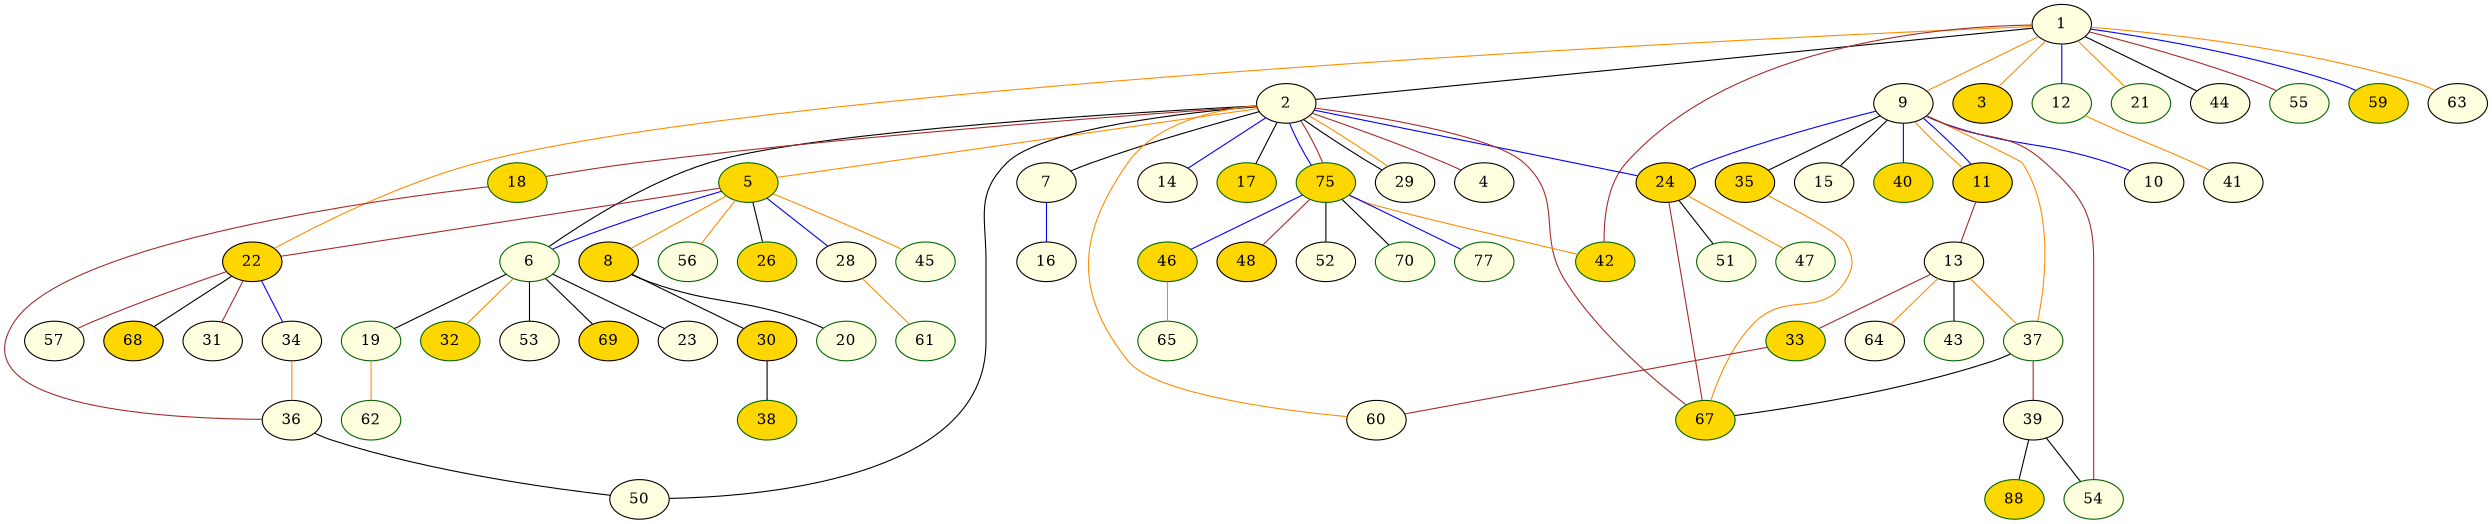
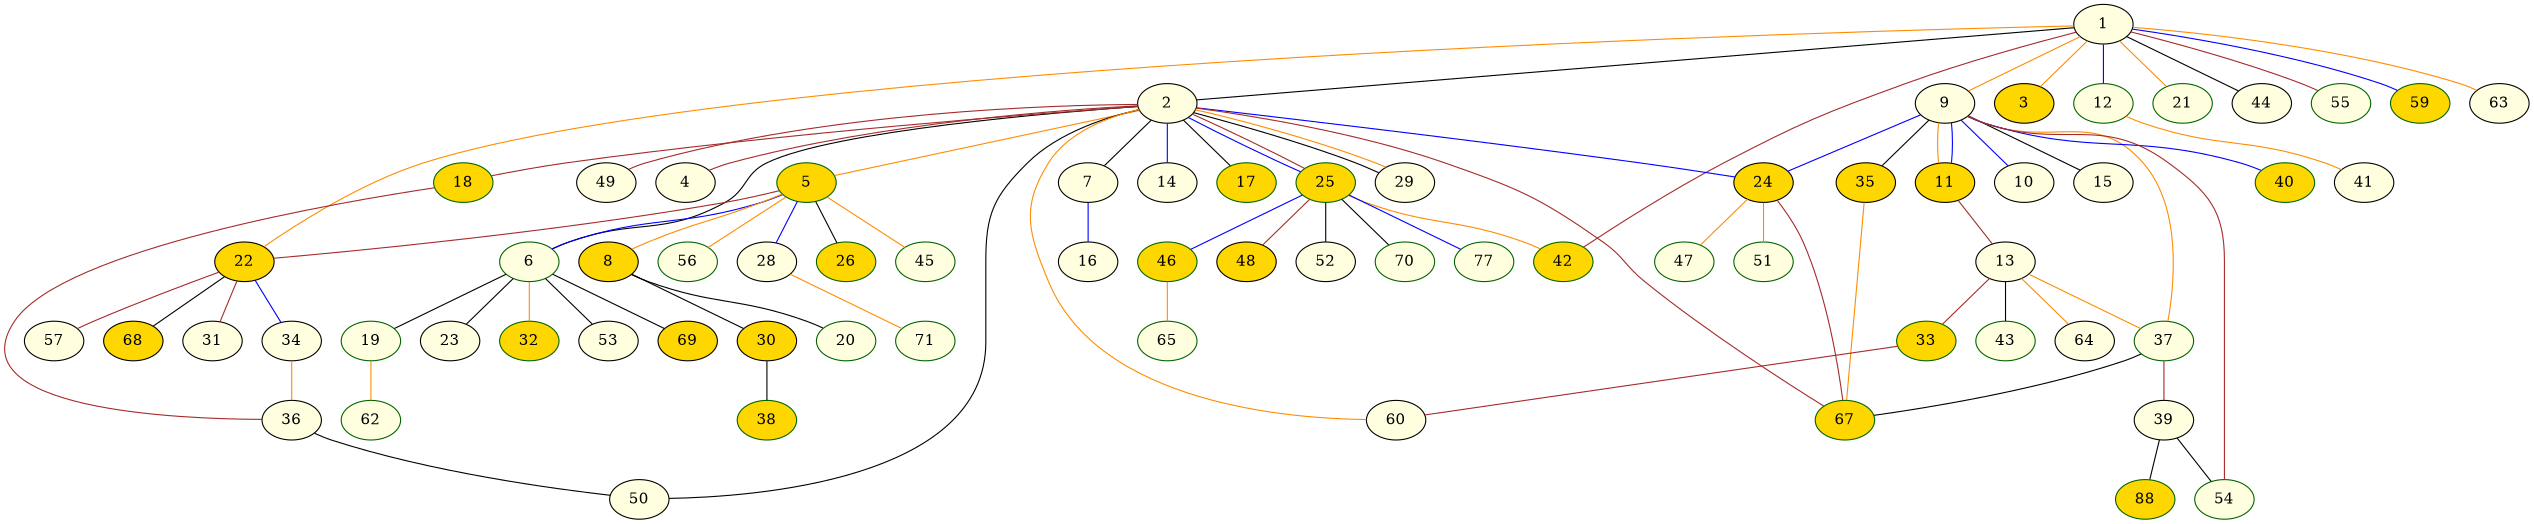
node "49": added
node "75": label "75" -> "25"
edge "24" -- "51": color black -> darkorange
node "61": label "61" -> "71"
